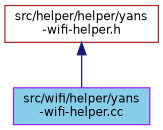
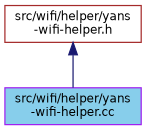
node "src/helper/helper/yans -wifi-helper.h": label "src/helper/helper/yans -wifi-helper.h" -> "src/wifi/helper/yans -wifi-helper.h"
